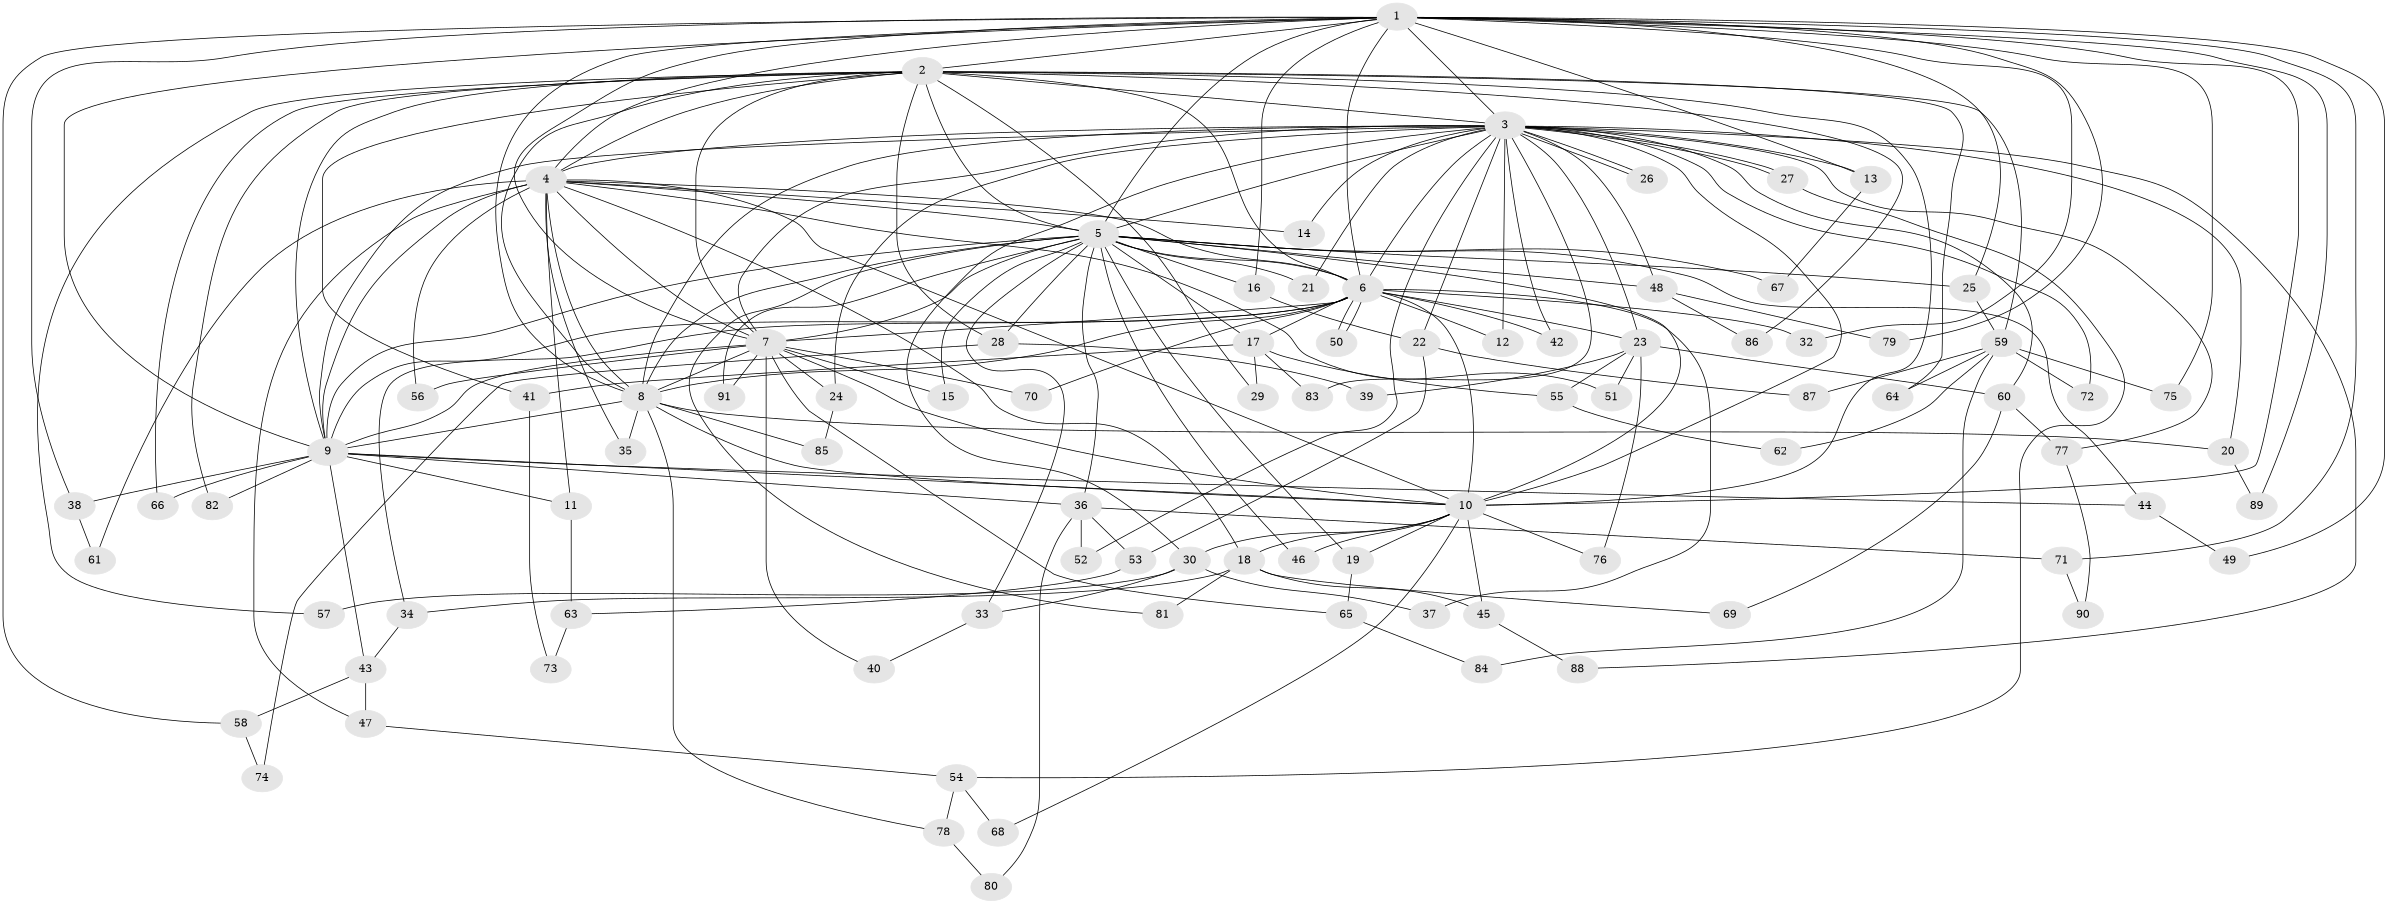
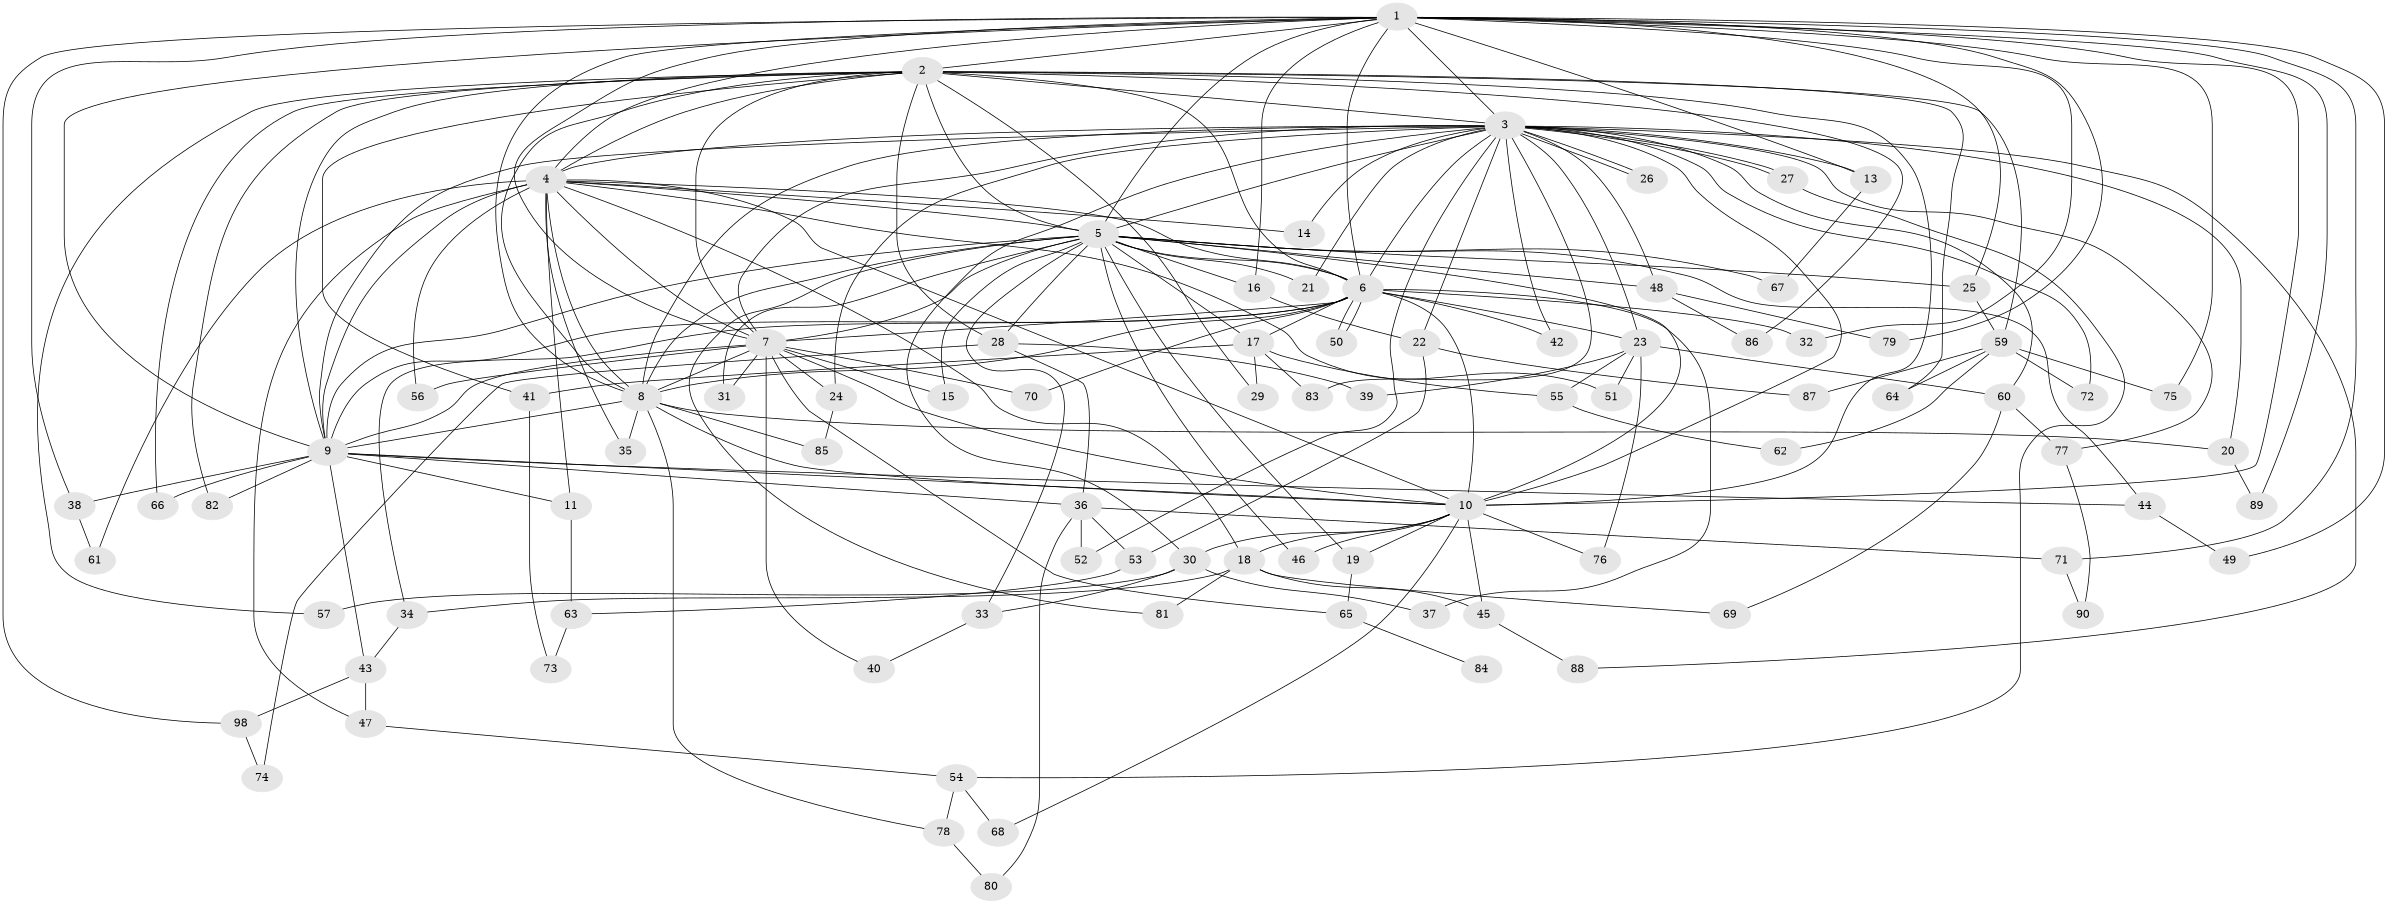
node "12": removed
edge "5" -- "36": now "28" -- "36"
node "91": label "91" -> "31"
edge "59" -- "84": removed
node "58": label "58" -> "98"
